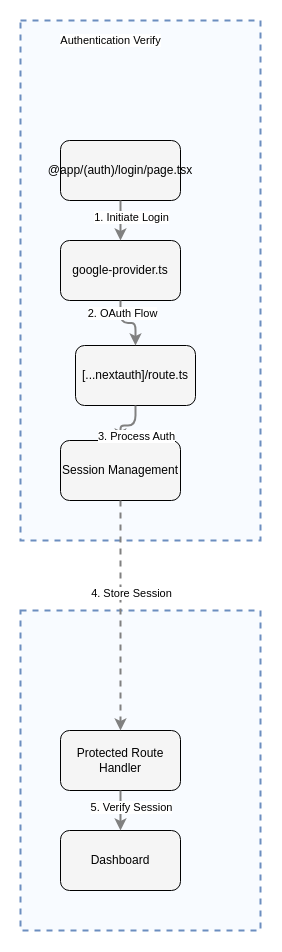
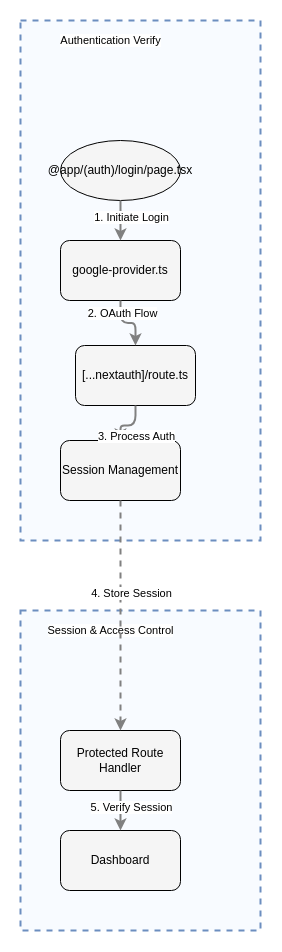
node "@app/(auth)/login/page.tsx": shape rounded rectangle -> ellipse
node "Session & Access Control": added
